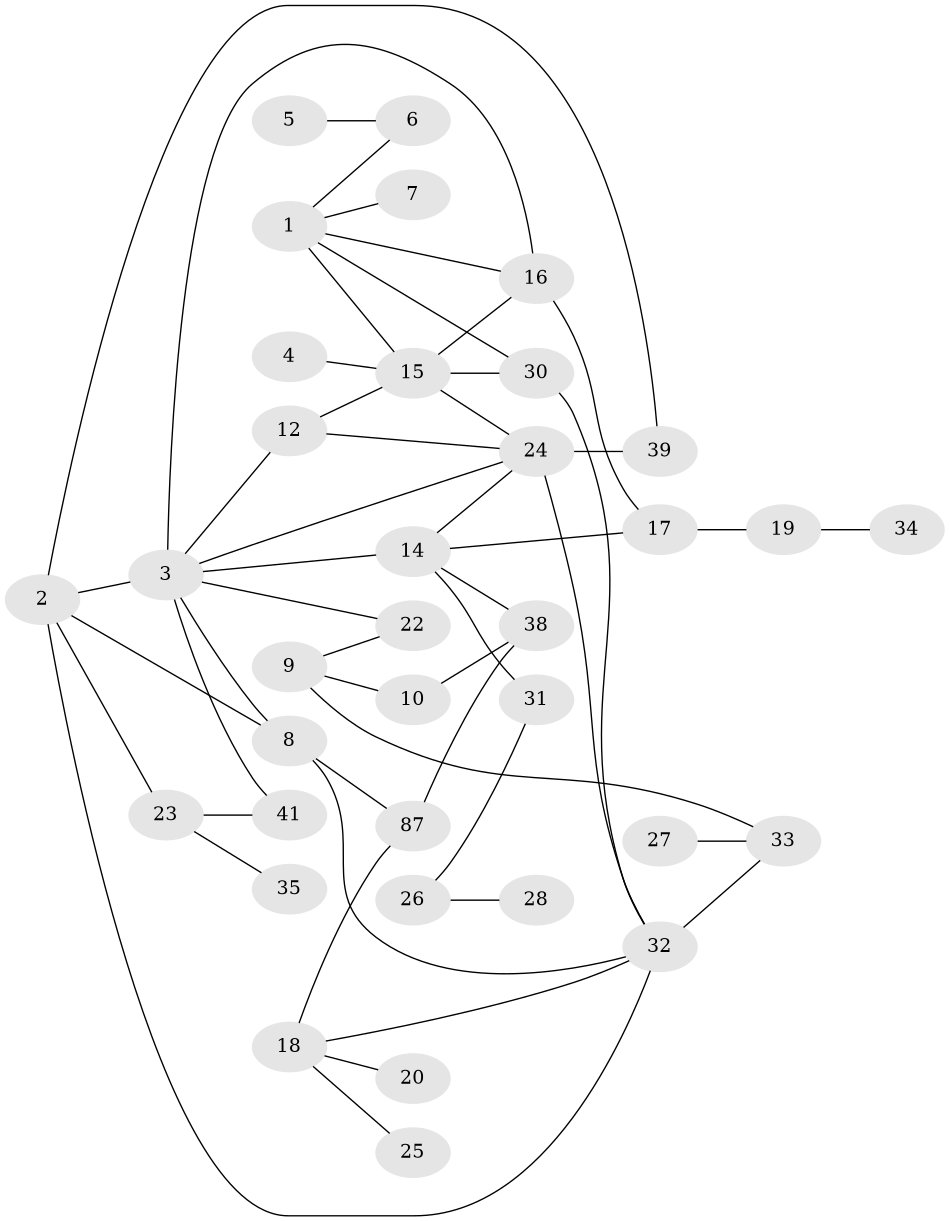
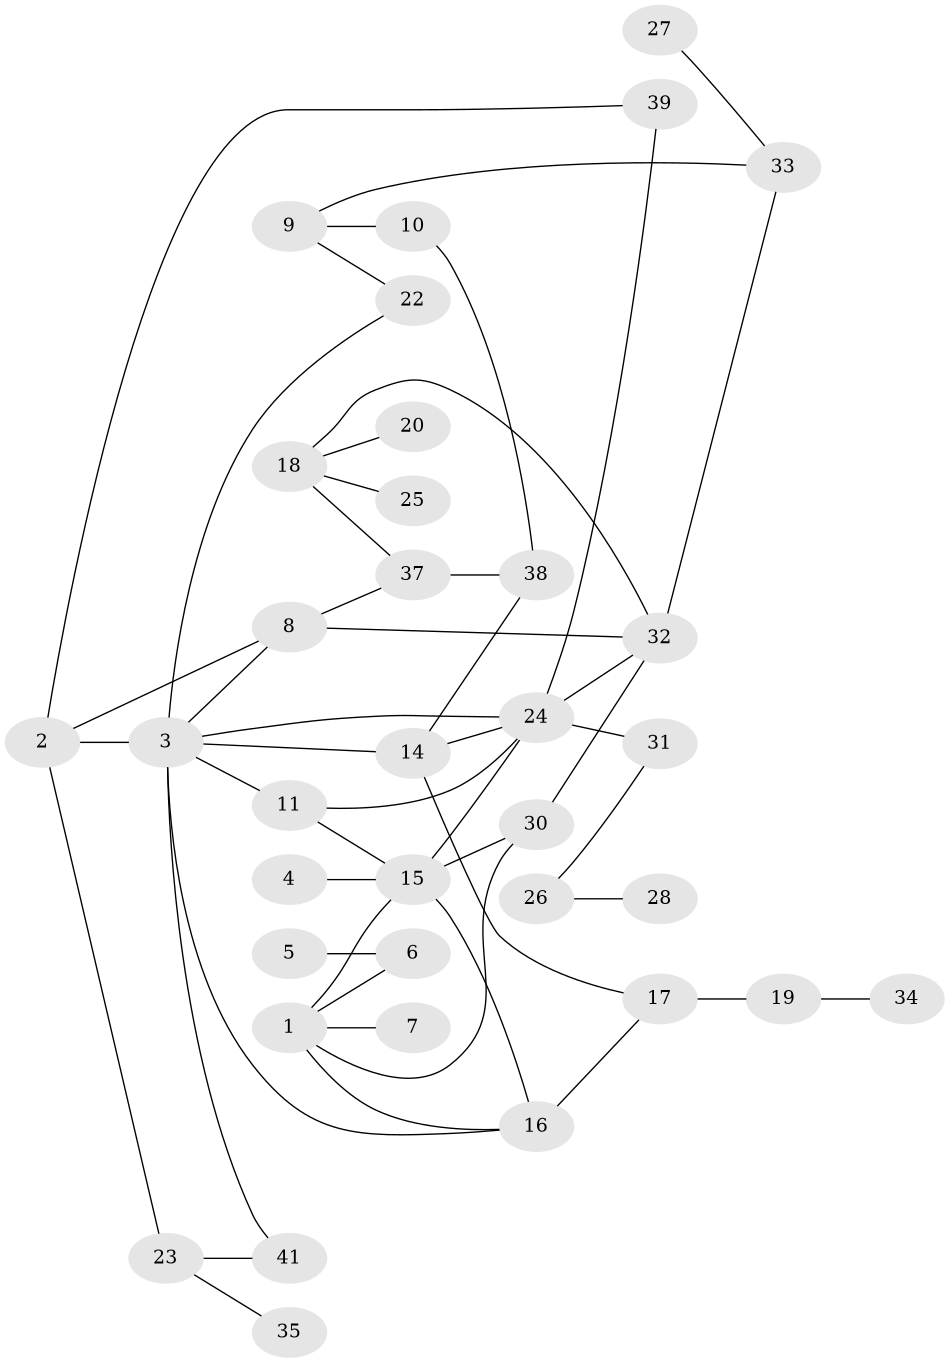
node "12": label "12" -> "11"
edge "14" -- "31": now "24" -- "31"
node "87": label "87" -> "37"
edge "2" -- "32": removed
